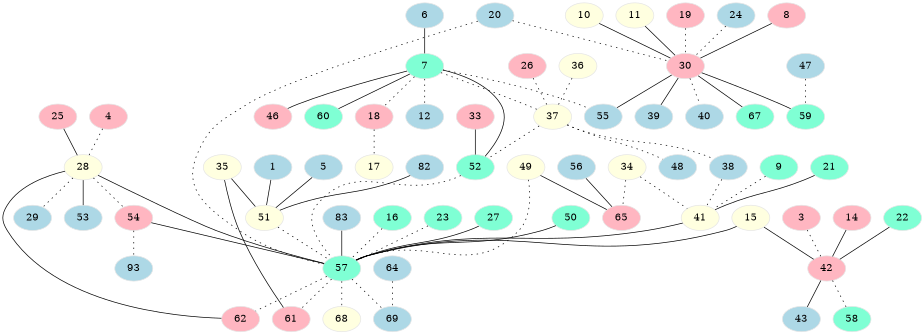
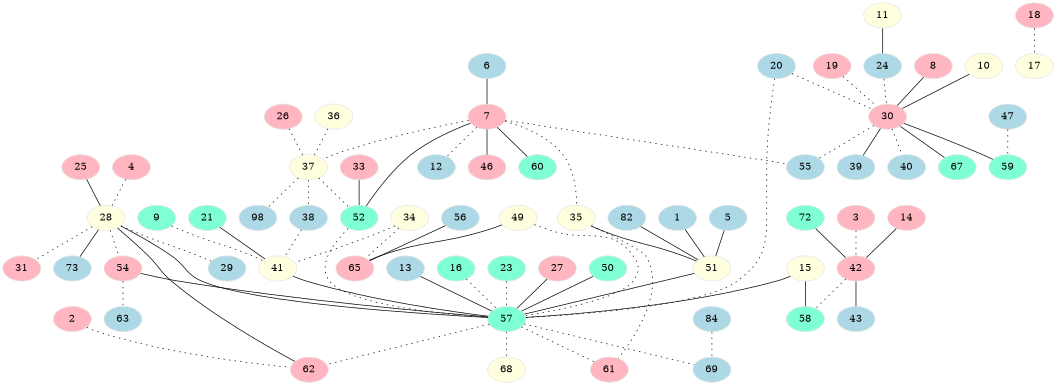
edge "11" -- "30": now "11" -- "24"
node "7": fillcolor aquamarine -> lightpink
edge "7" -- "18": now "7" -- "35"
edge "30" -- "55": style solid -> dotted
node "48": label "48" -> "98"
node "53": label "53" -> "73"
node "83": label "83" -> "13"
node "27": fillcolor aquamarine -> lightpink
node "22": label "22" -> "72"
edge "51" -- "57": style dotted -> solid
edge "15" -- "42": now "15" -- "58"
edge "35" -- "61": style solid -> dotted
node "31": added
node "93": label "93" -> "63"
node "64": label "64" -> "84"
node "2": added
